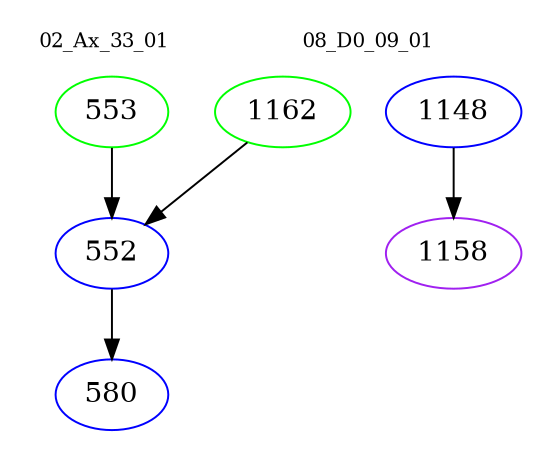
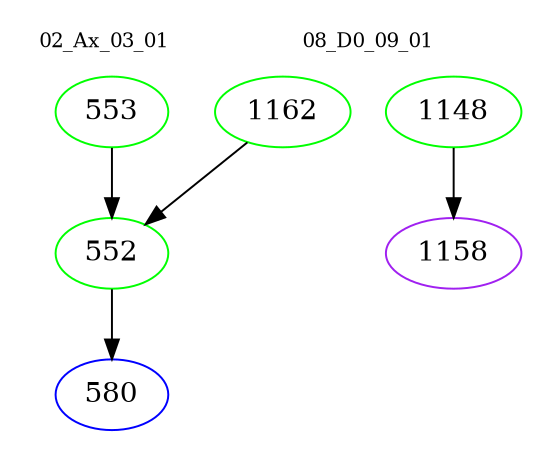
cluster "02_Ax_33_01": label "02_Ax_33_01" -> "02_Ax_03_01"
node "1148": color blue -> green
node "552": color blue -> green
